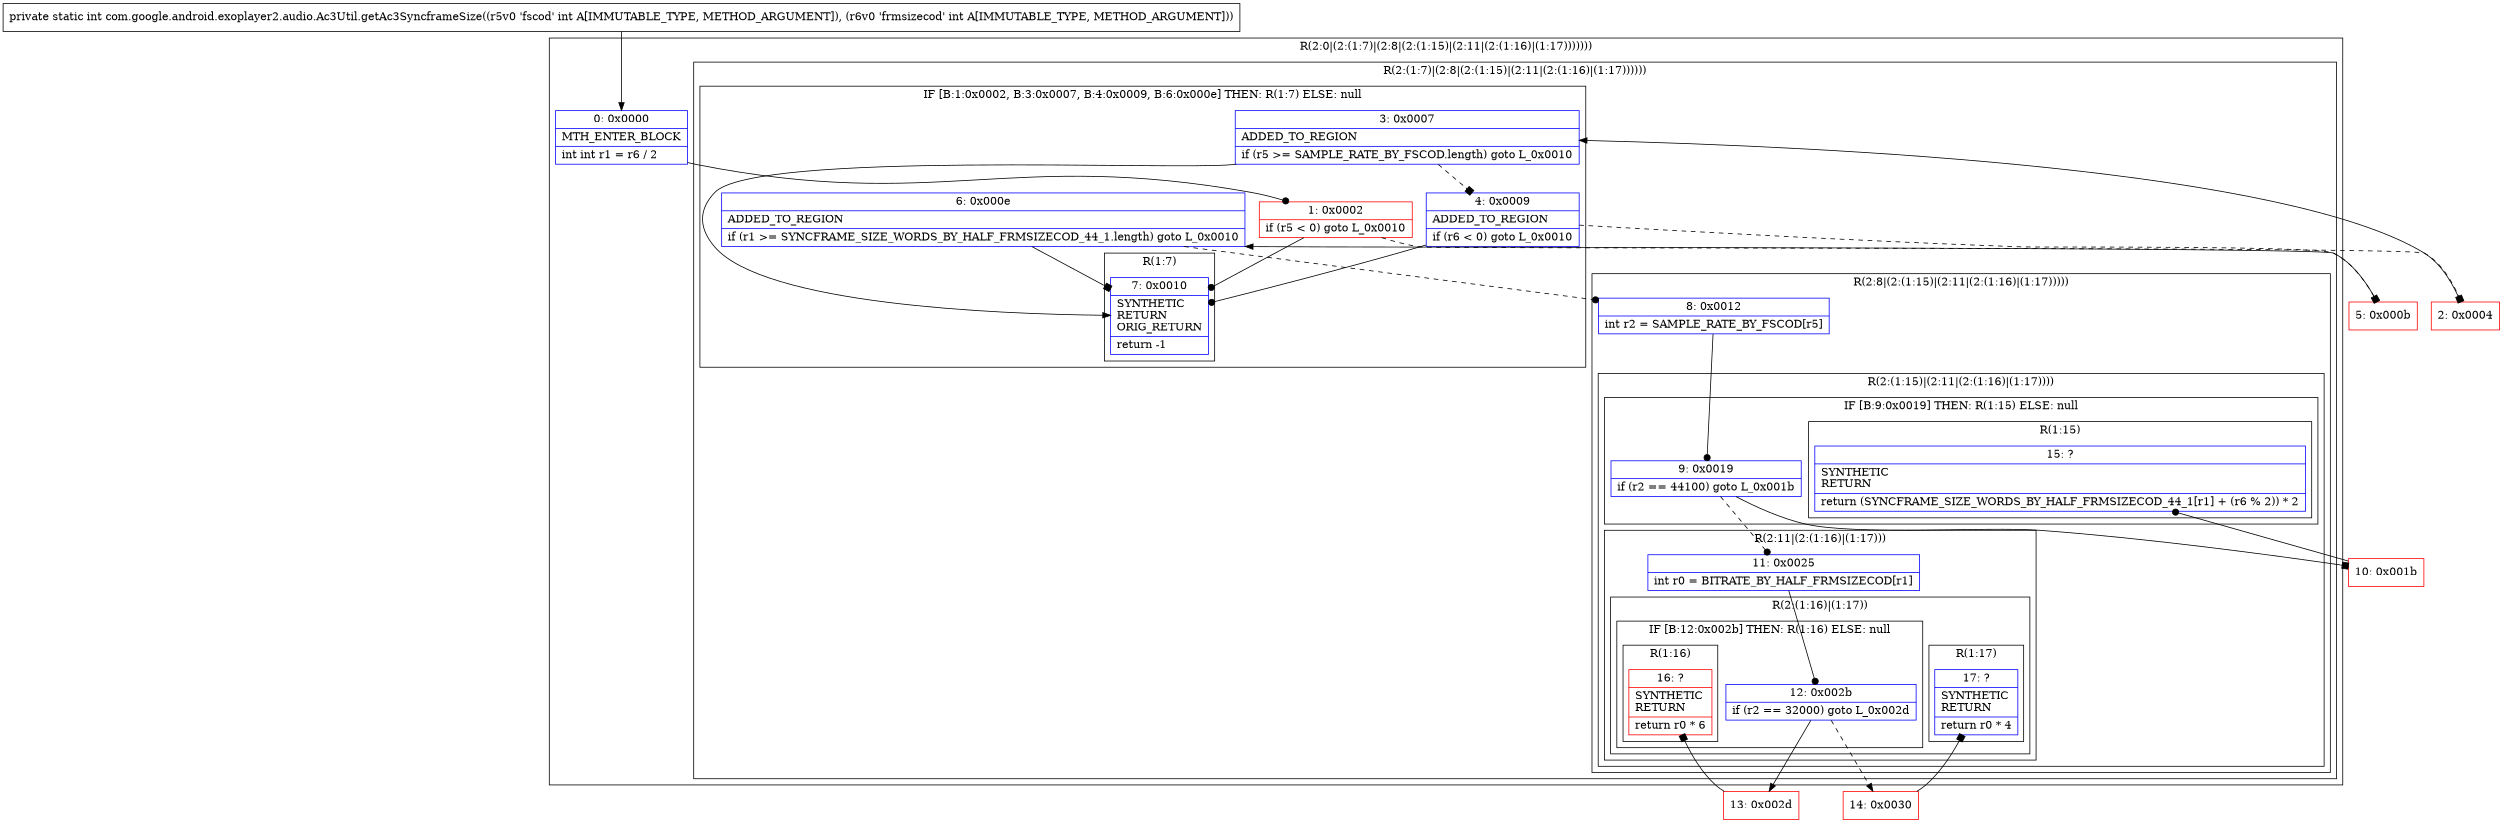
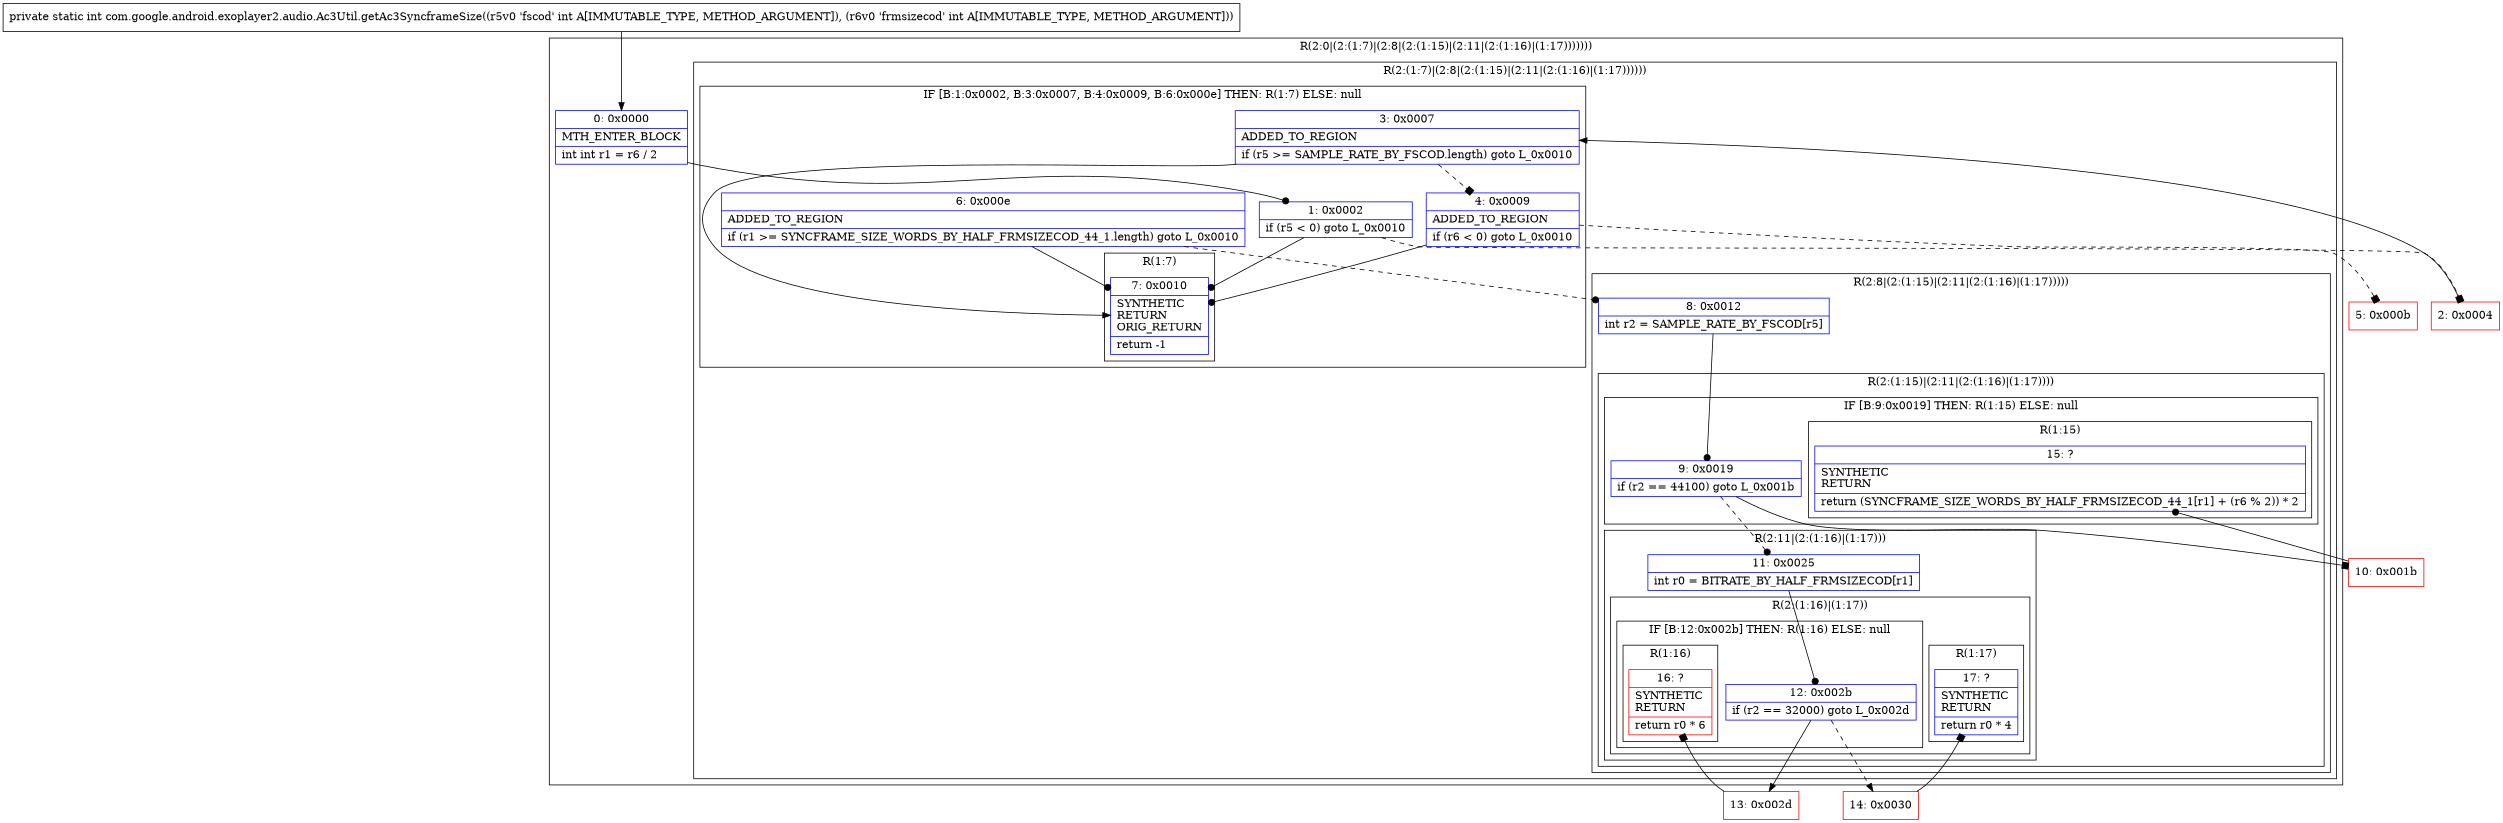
node "1: 0x0002": color red -> blue
edge "5: 0x000b" -> "6: 0x000e": removed
edge "6: 0x000e" -> "7: 0x0010": arrowhead box -> dot
